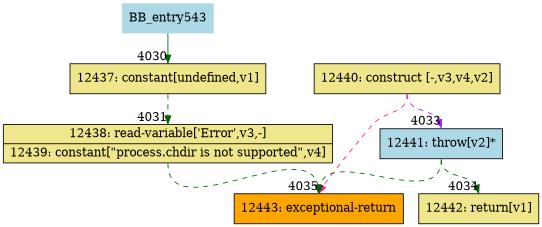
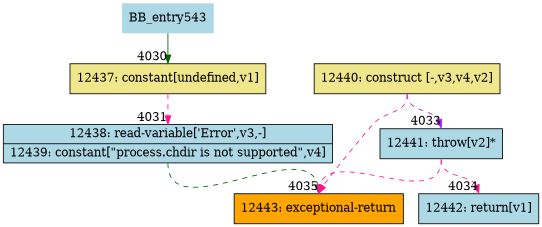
edge "12437: constant[undefined,v1]" -> "12438: read-variable['Error',v3,-]": color darkgreen -> deeppink
node "12438: read-variable['Error',v3,-]": fillcolor khaki -> lightblue
edge "12441: throw[v2]*" -> "12442: return[v1]": color darkgreen -> deeppink
edge "12441: throw[v2]*" -> "12443: exceptional-return": color darkgreen -> deeppink
node "12442: return[v1]": fillcolor khaki -> lightblue
